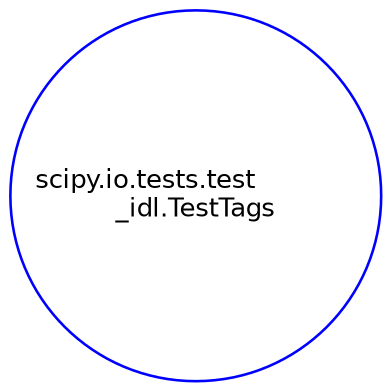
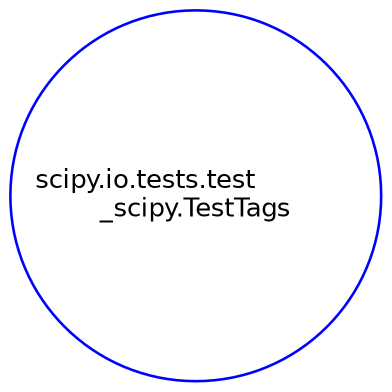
node "scipy.io.tests.test _idl.TestTags": label "scipy.io.tests.test _idl.TestTags" -> "scipy.io.tests.test _scipy.TestTags"
